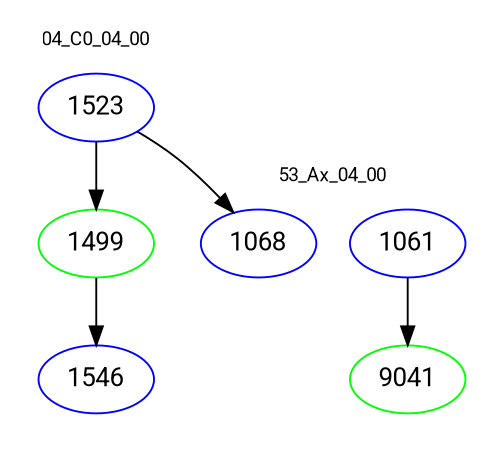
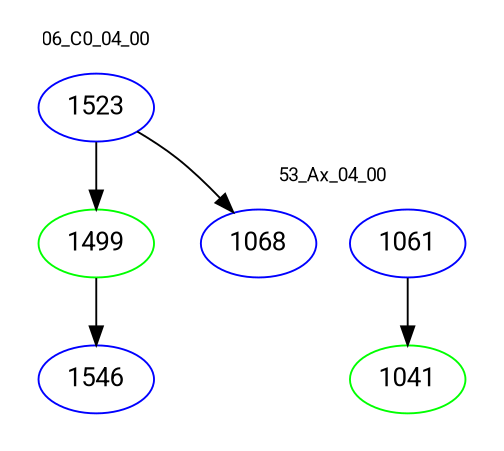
cluster "04_C0_04_00": label "04_C0_04_00" -> "06_C0_04_00"
node "9041": label "9041" -> "1041"
